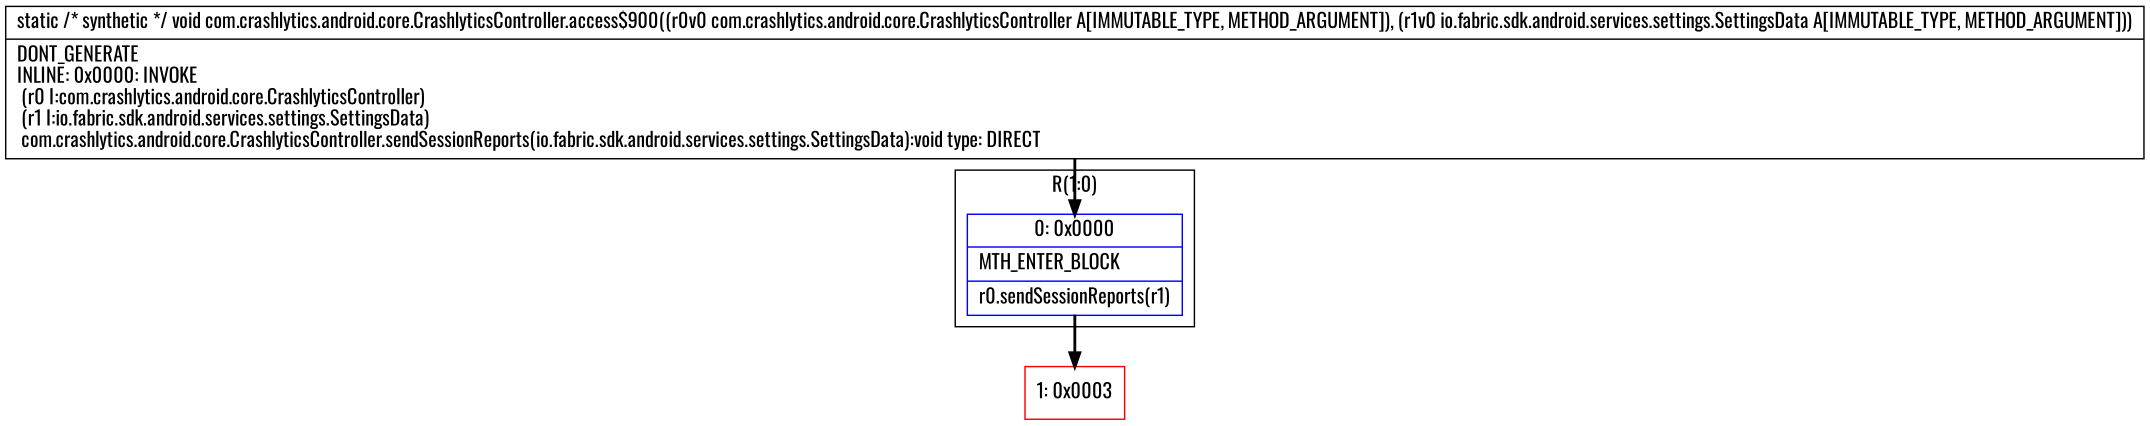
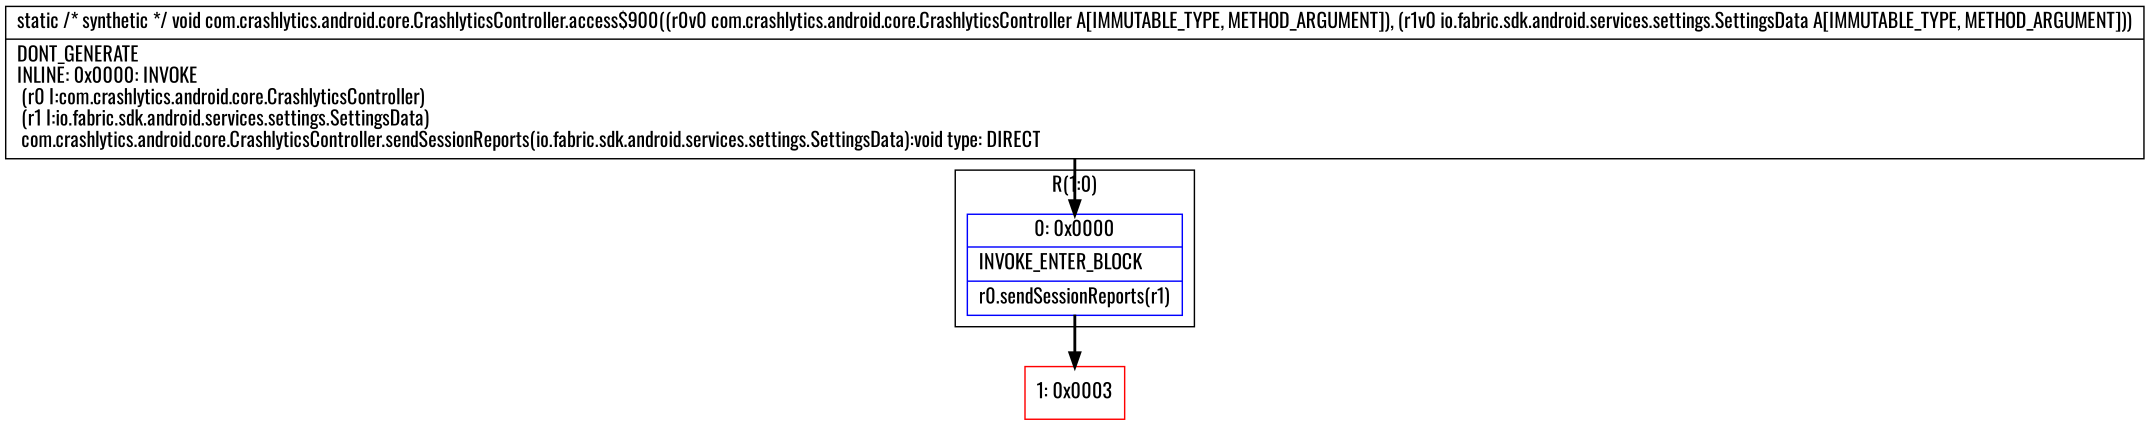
node "0: 0x0000": text "MTH_ENTER_BLOCK" -> "INVOKE_ENTER_BLOCK"
